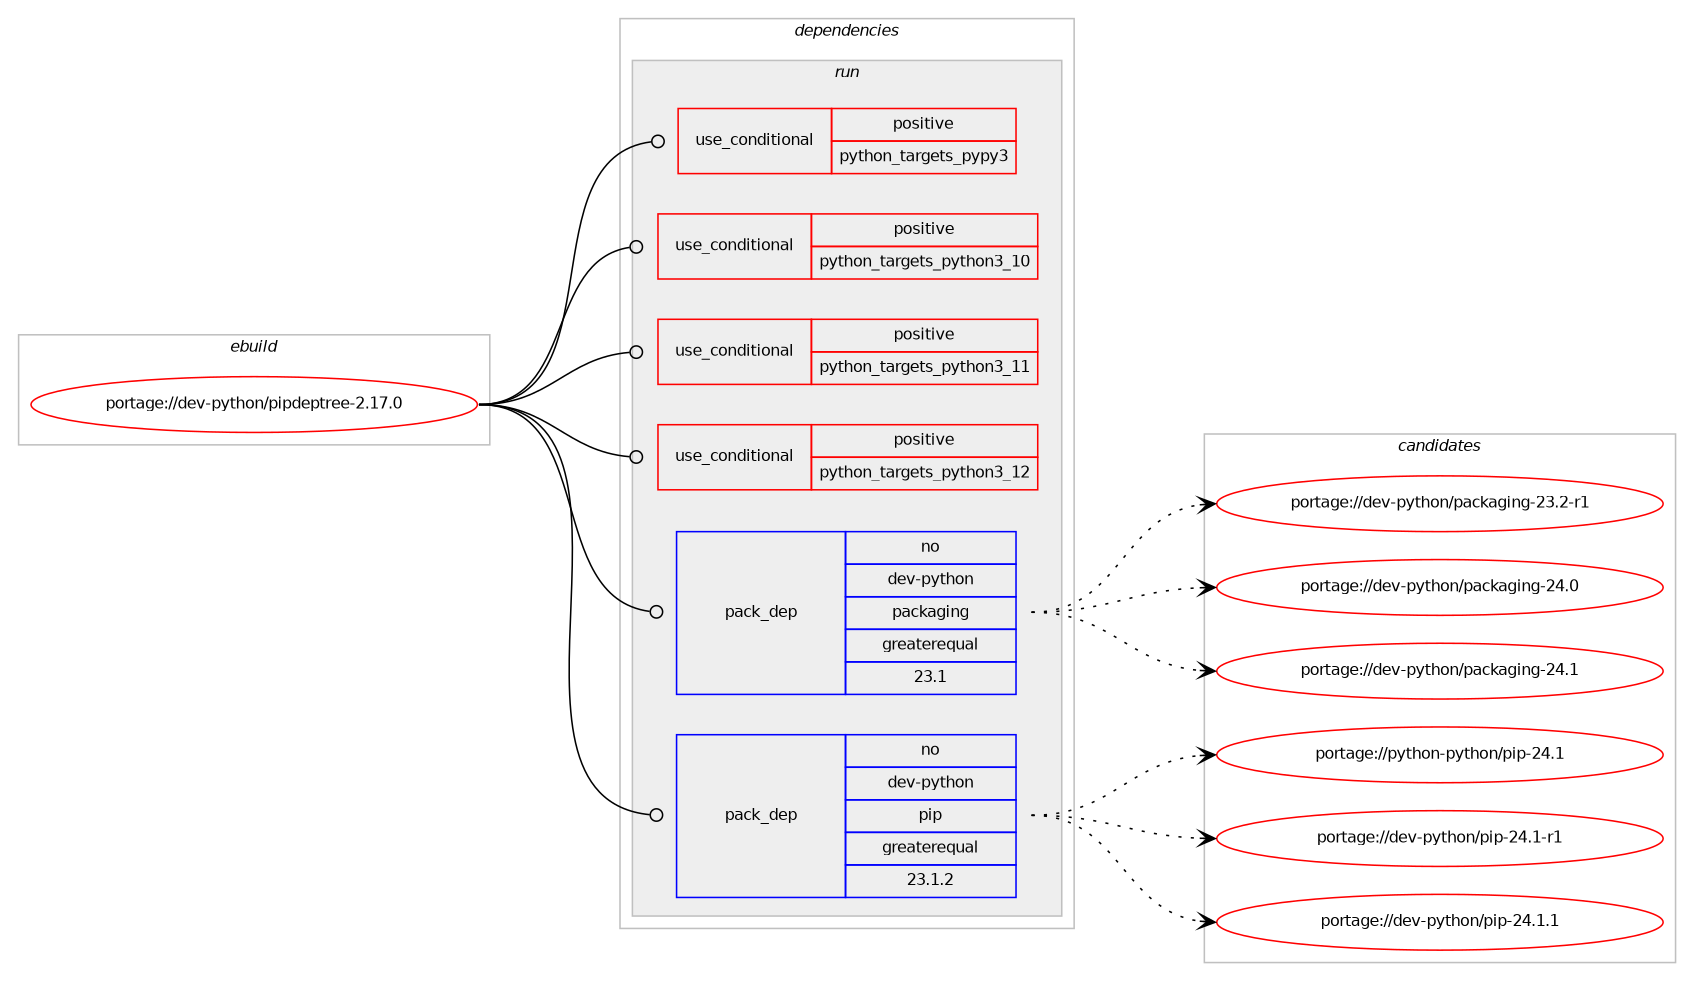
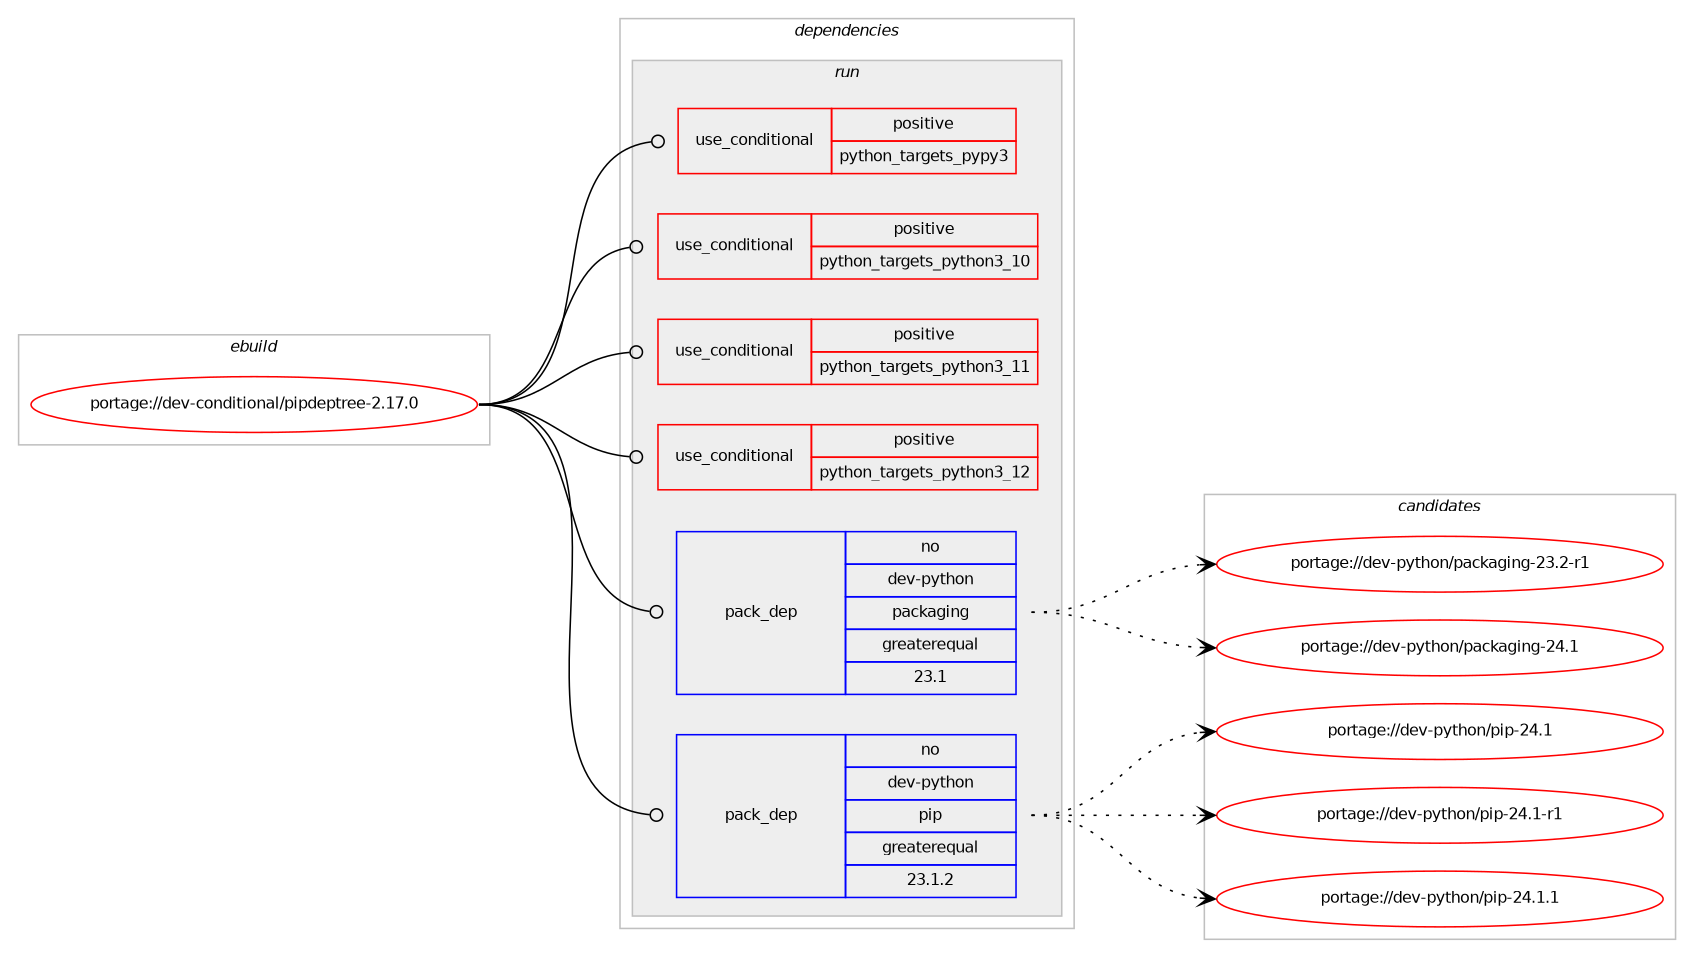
node "portage://dev-python/pipdeptree-2.17.0": label "portage://dev-python/pipdeptree-2.17.0" -> "portage://dev-conditional/pipdeptree-2.17.0"
node "portage://dev-python/packaging-24.0": removed
node "portage://python-python/pip-24.1": label "portage://python-python/pip-24.1" -> "portage://dev-python/pip-24.1"
